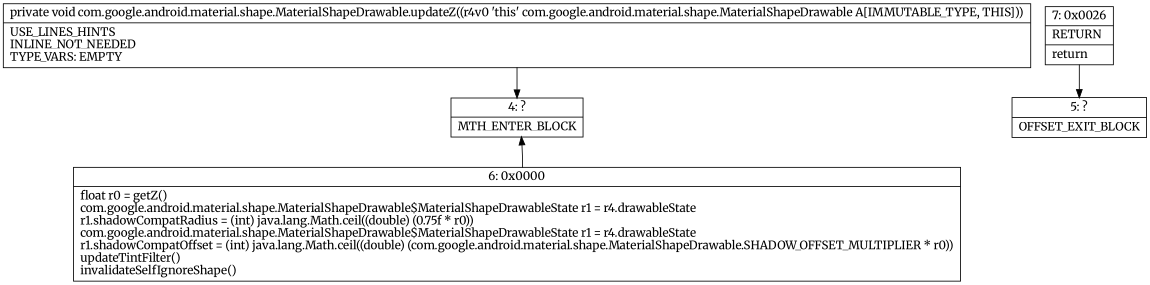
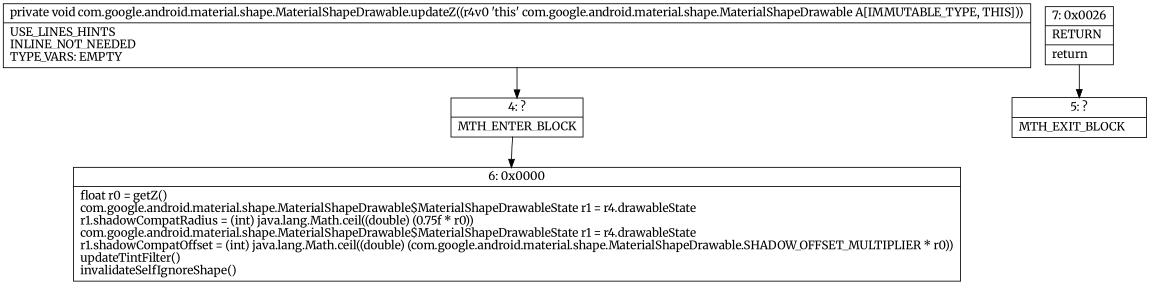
node "5: ?": text "OFFSET_EXIT_BLOCK" -> "MTH_EXIT_BLOCK"
edge "6: 0x0000" -> "4: ?": reversed
